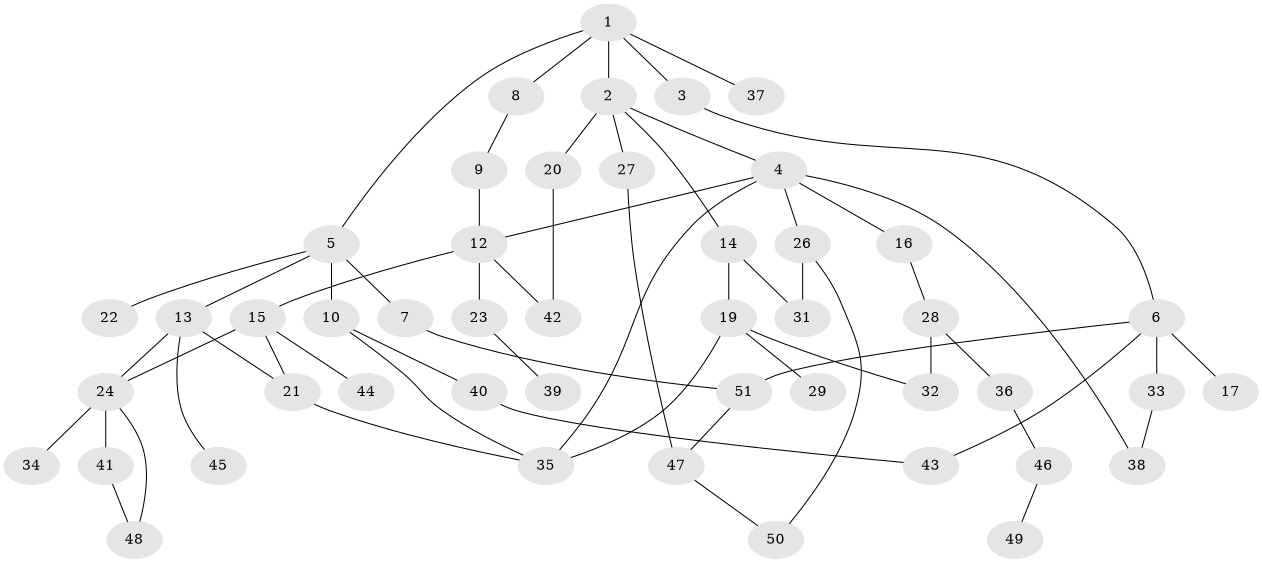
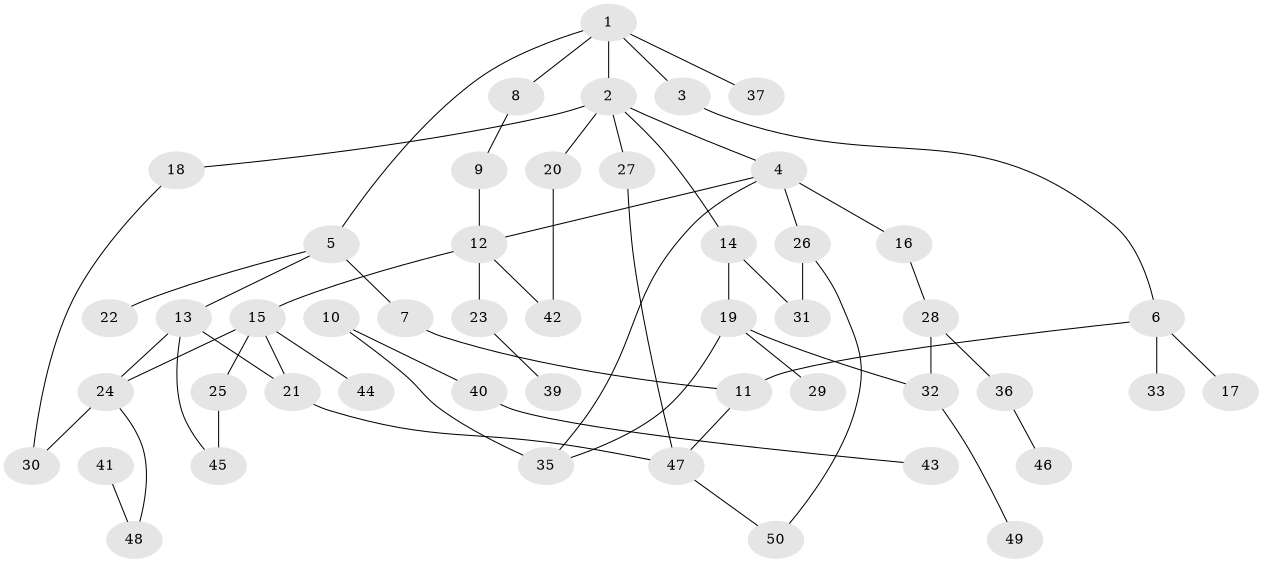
node "18": added
edge "5" -- "10": removed
node "25": added
node "51": label "51" -> "11"
edge "6" -- "43": removed
edge "24" -- "41": removed
edge "21" -- "35": now "21" -- "47"
node "34": label "34" -> "30"
node "38": removed
edge "46" -- "49": now "32" -- "49"
